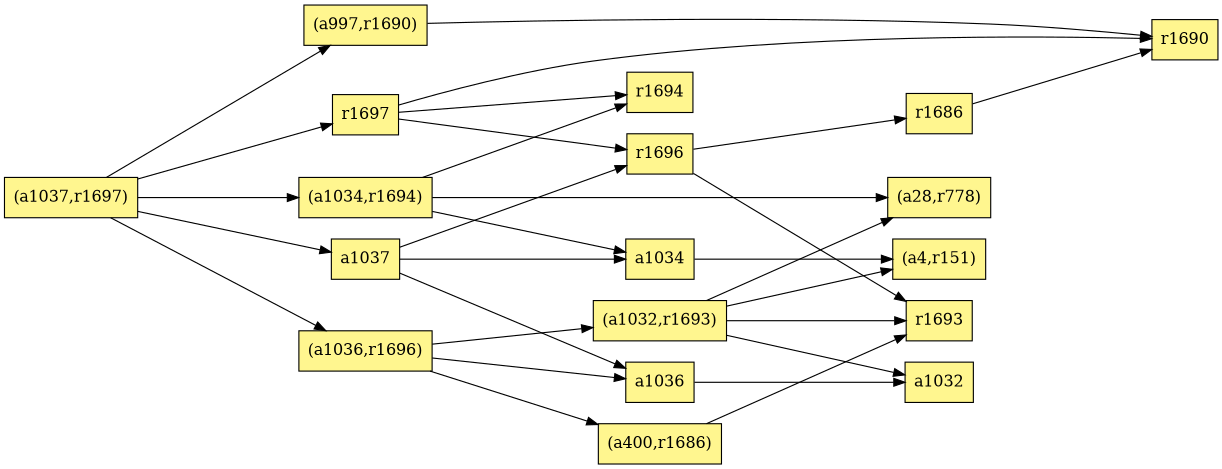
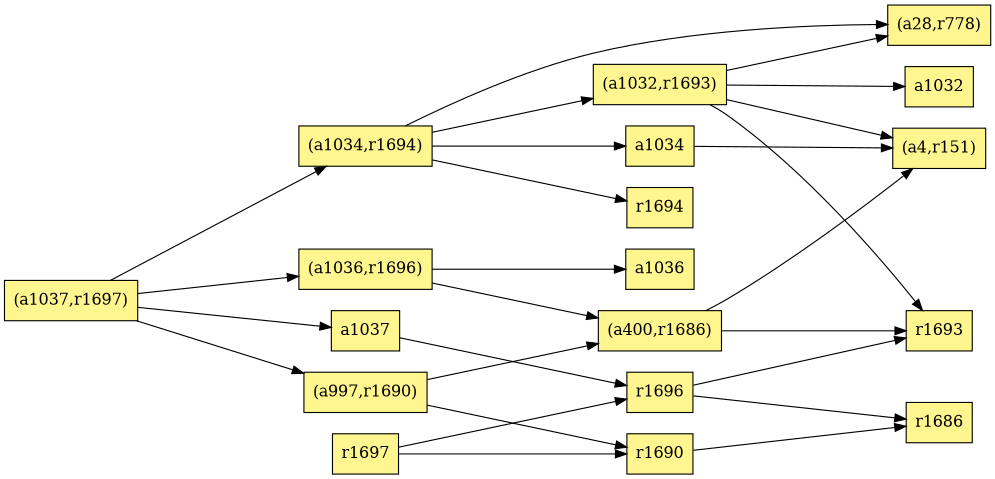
edge "r1686" -> "r1690": reversed
edge "r1697" -> "r1694": removed
edge "(a1037,r1697)" -> "r1697": removed
edge "(a400,r1686)" -> "(a4,r151)": added
edge "a1037" -> "a1034": removed
edge "a1037" -> "a1036": removed
edge "(a1036,r1696)" -> "(a1032,r1693)": now "(a1034,r1694)" -> "(a1032,r1693)"
edge "(a997,r1690)" -> "(a400,r1686)": added
edge "a1036" -> "a1032": removed
